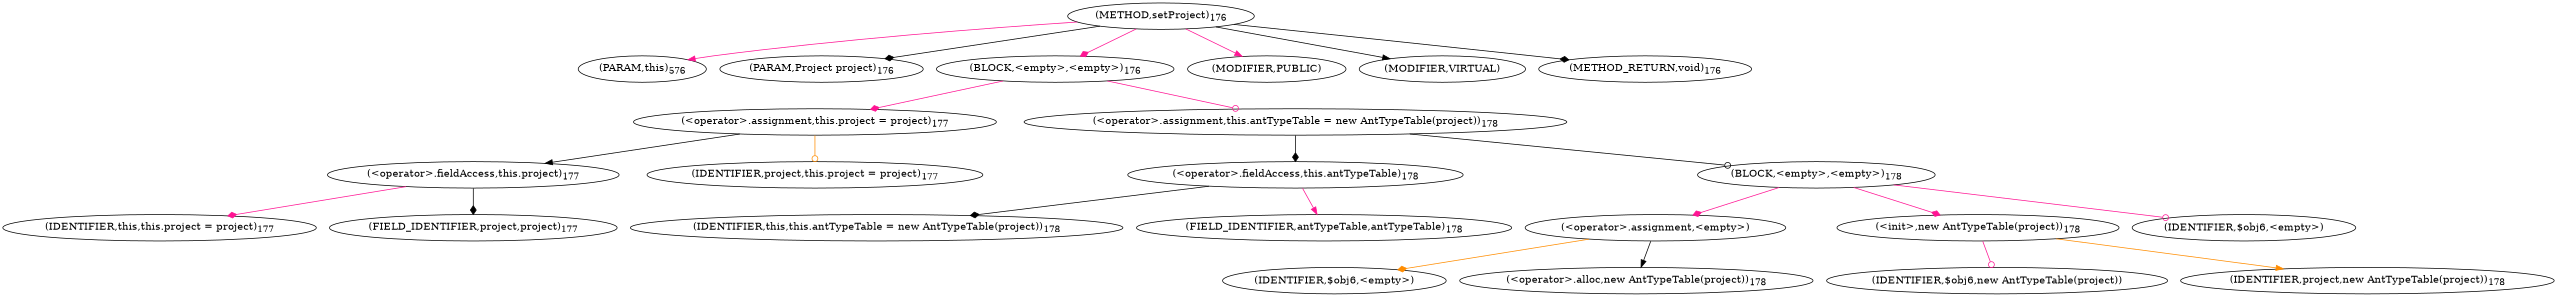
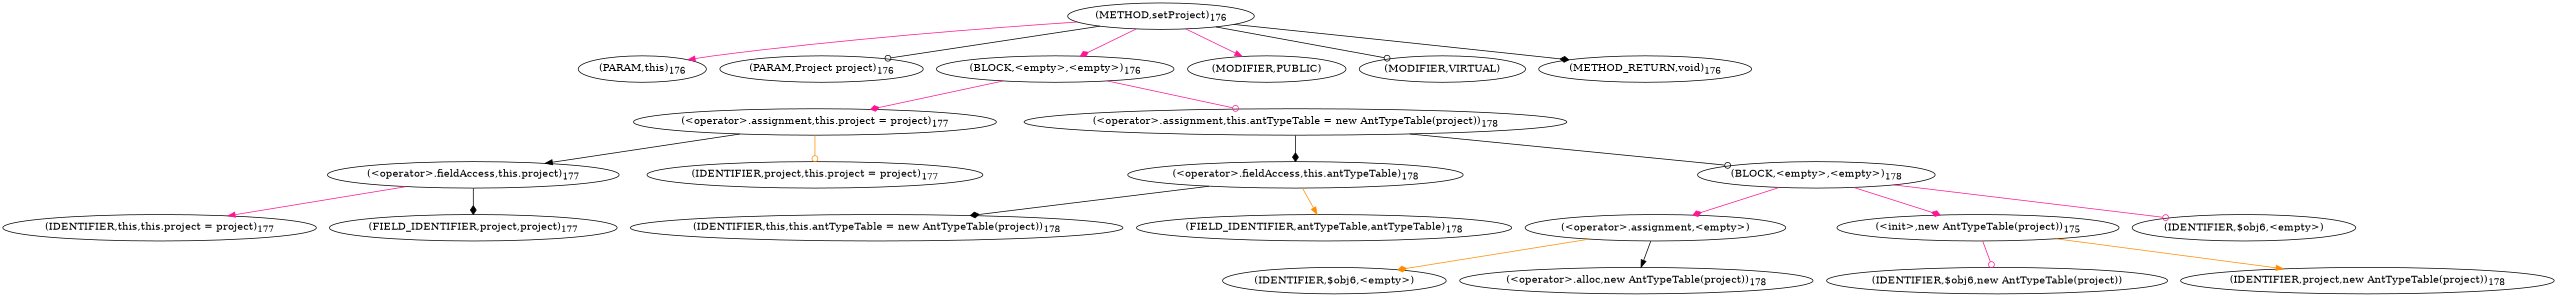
edge "(METHOD,setProject)" -> "(PARAM,Project project)": arrowhead diamond -> odot
edge "(METHOD,setProject)" -> "(MODIFIER,VIRTUAL)": arrowhead normal -> odot
node "(PARAM,this)": text "576" -> "176"
edge "(<operator>.fieldAccess,this.antTypeTable)" -> "(FIELD_IDENTIFIER,antTypeTable,antTypeTable)": color deeppink -> darkorange
edge "(<operator>.fieldAccess,this.project)" -> "(IDENTIFIER,this,this.project = project)": arrowhead diamond -> normal
node "(<init>,new AntTypeTable(project))": text "178" -> "175"
